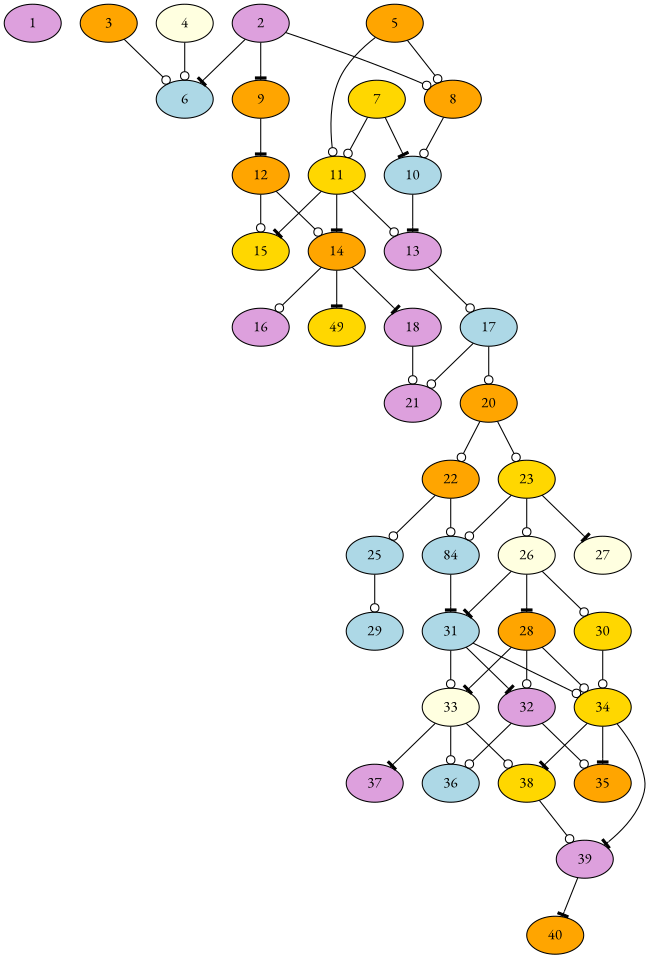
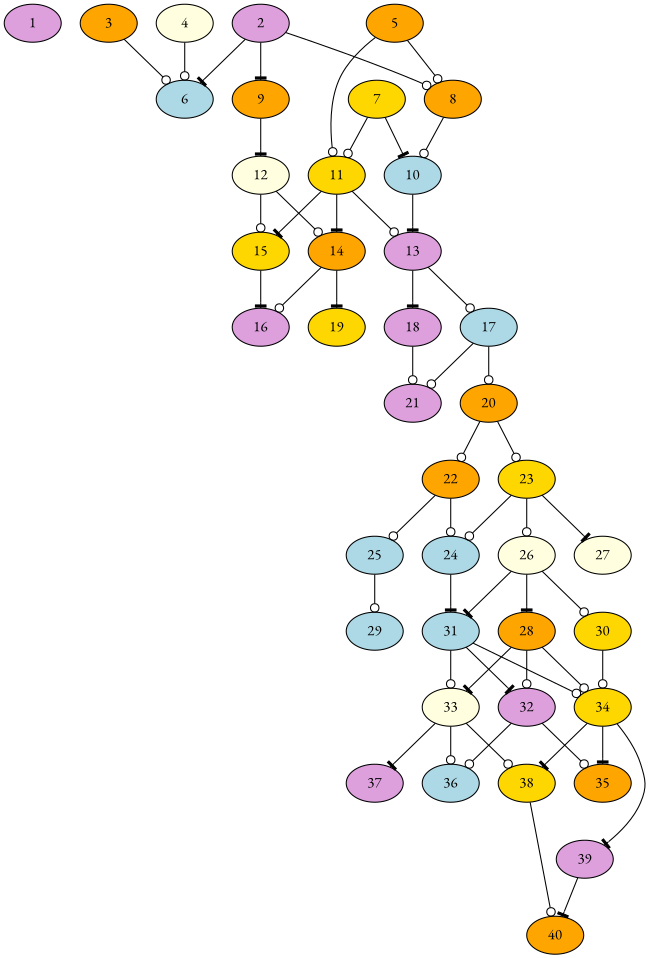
node "12": fillcolor orange -> lightyellow
edge "15" -> "16": added
edge "14" -> "18": now "13" -> "18"
node "49": label "49" -> "19"
node "84": label "84" -> "24"
edge "38" -> "39": now "38" -> "40"
